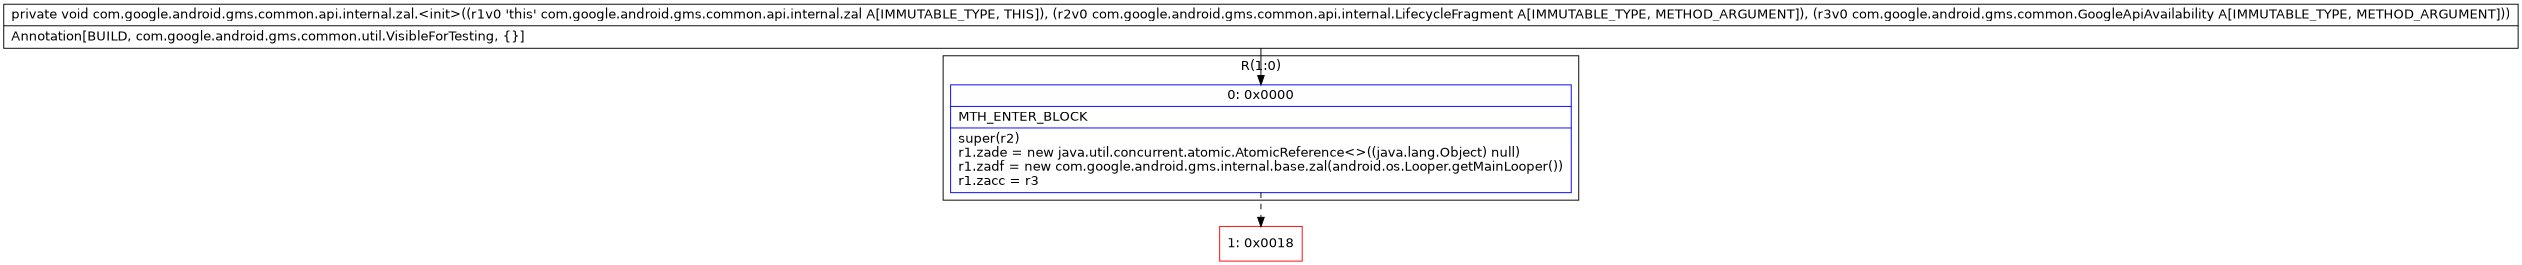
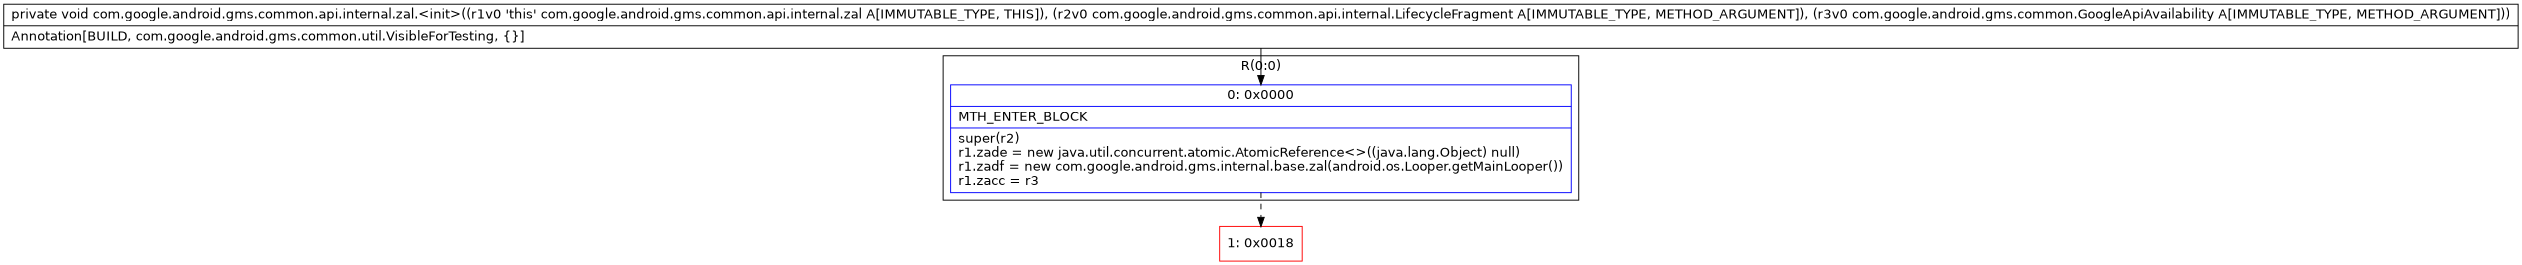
cluster "R(1:0)": label "R(1:0)" -> "R(0:0)"
